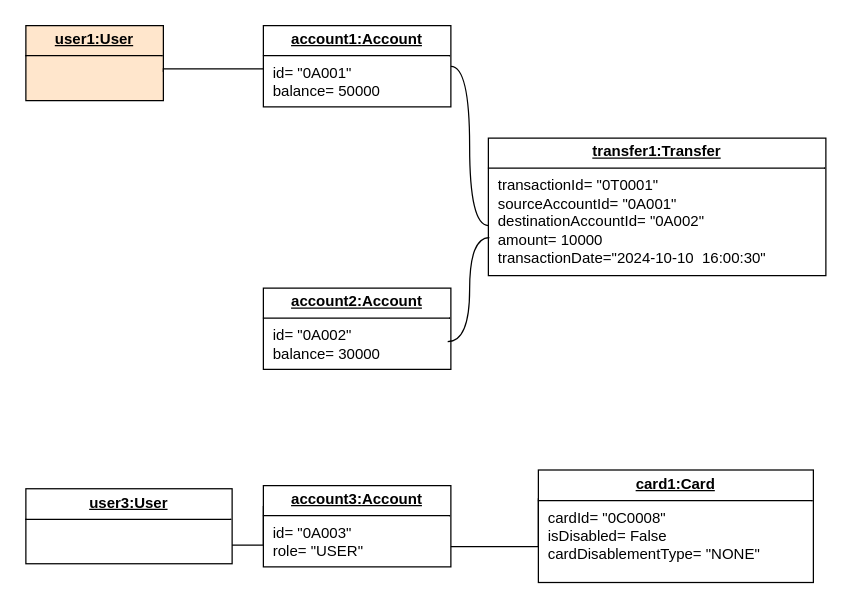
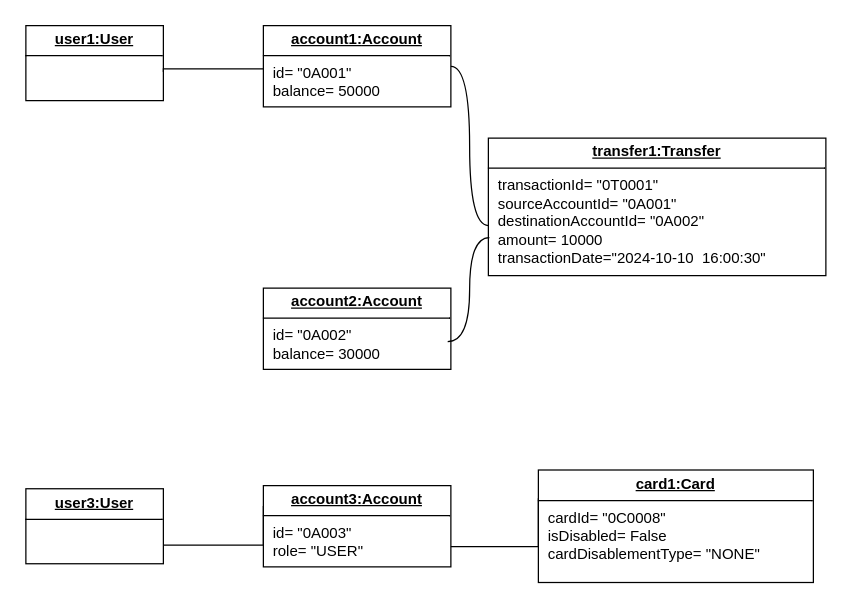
node "user1:User": fillcolor #ffe6cc -> #ffffff
node "user3:User": size 206x75 -> 138x75
